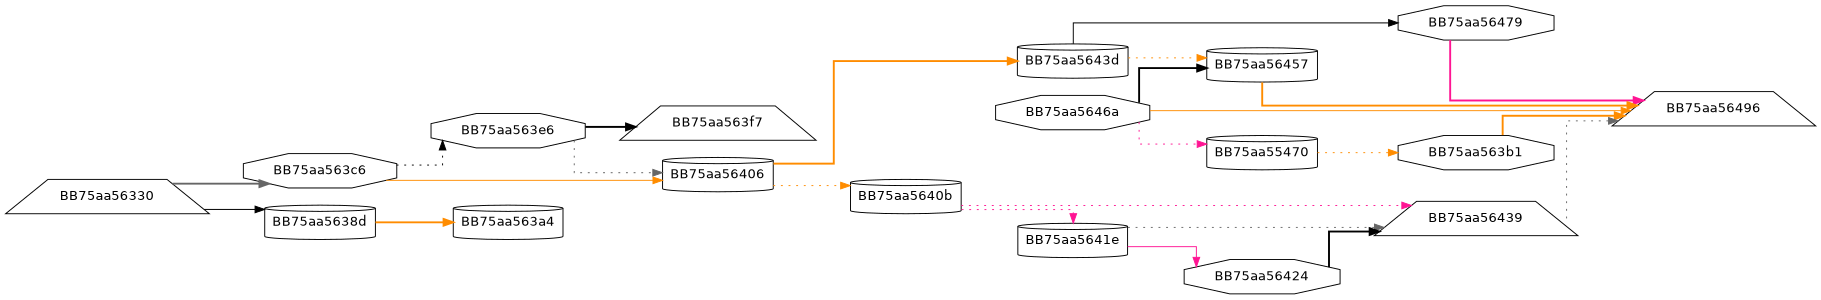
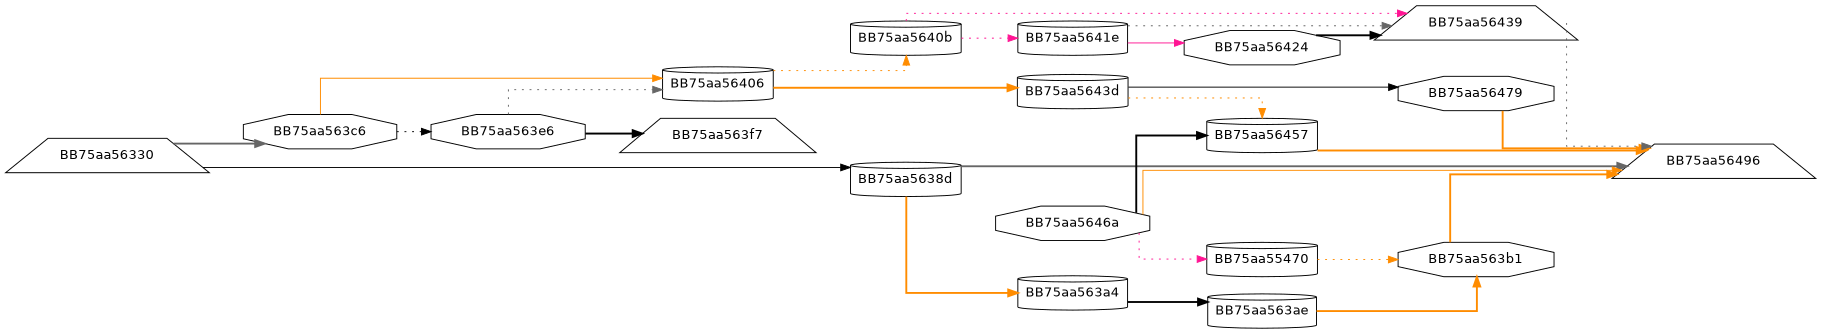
edge "BB75aa56479" -> "BB75aa56496": color deeppink -> darkorange
edge "BB75aa5638d" -> "BB75aa56496": added
node "BB75aa563ae": added
